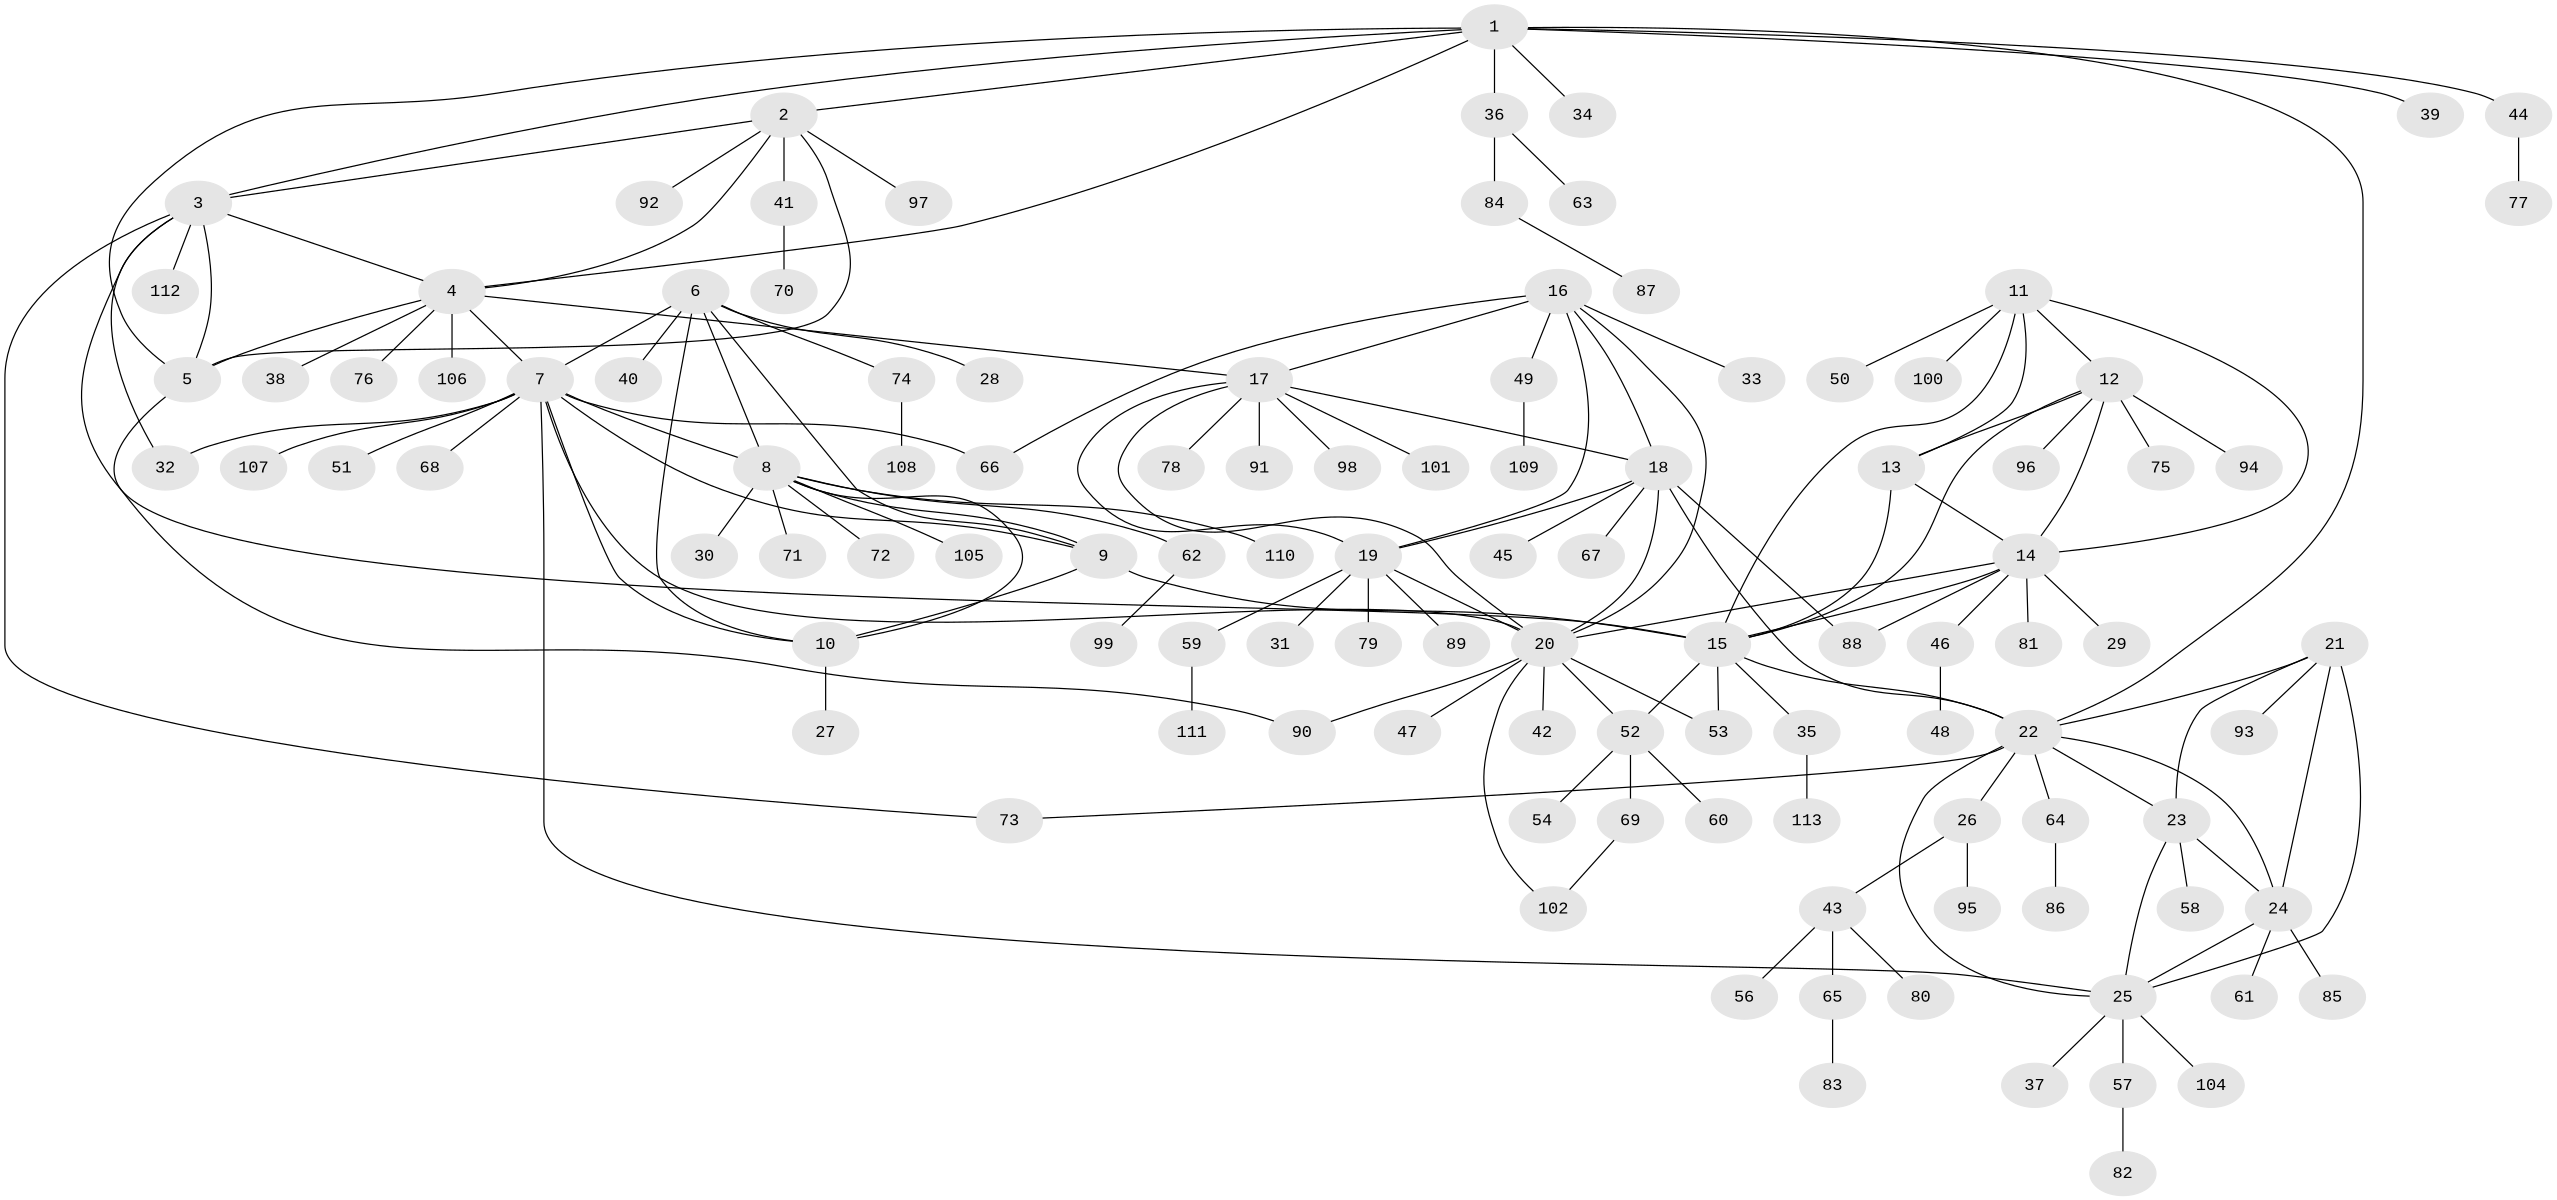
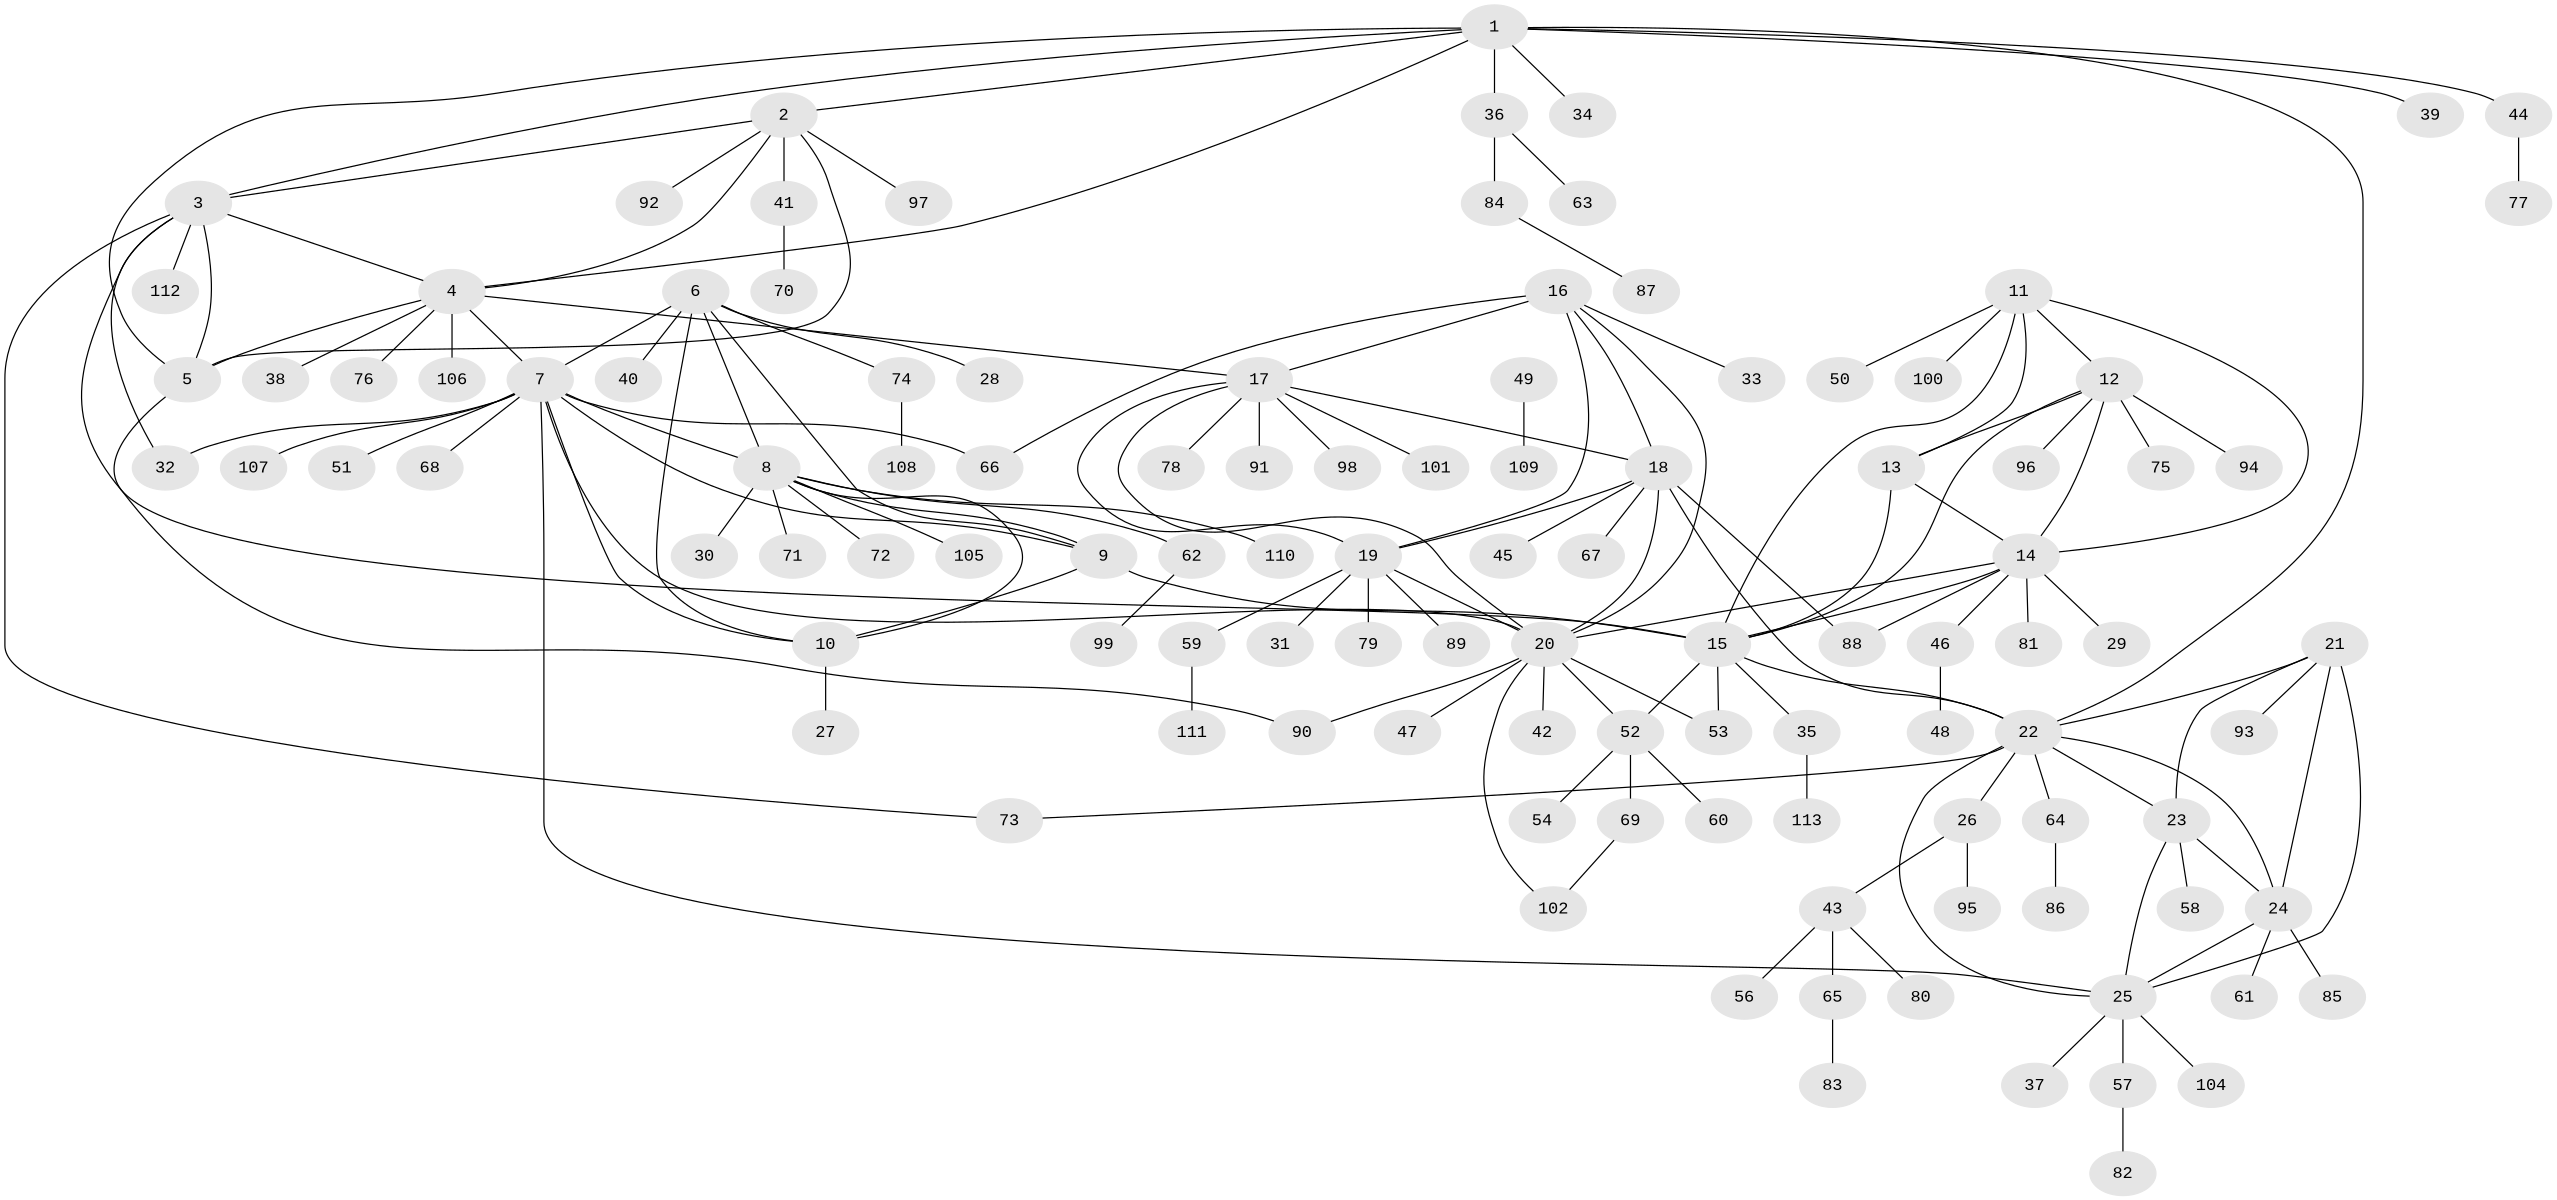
edge "16" -- "49": removed
